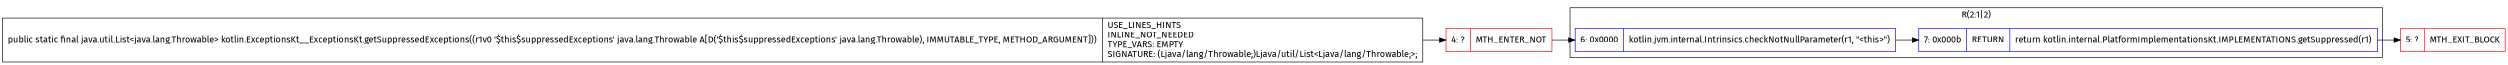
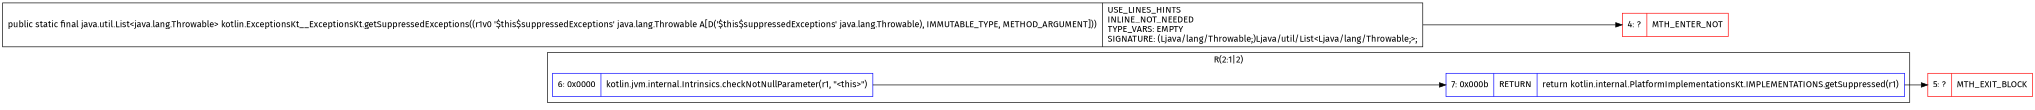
edge "4: ?" -> "6: 0x0000": removed
